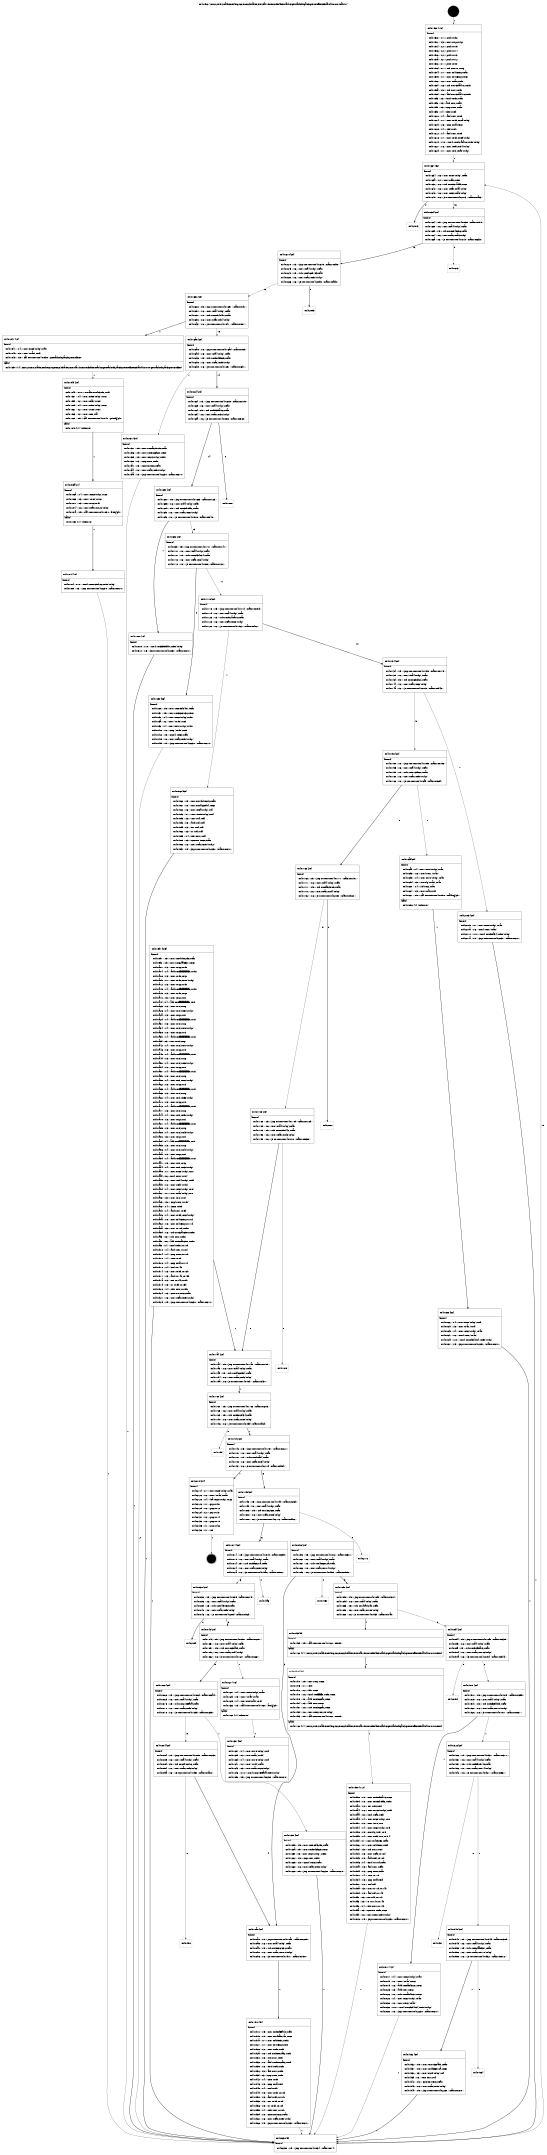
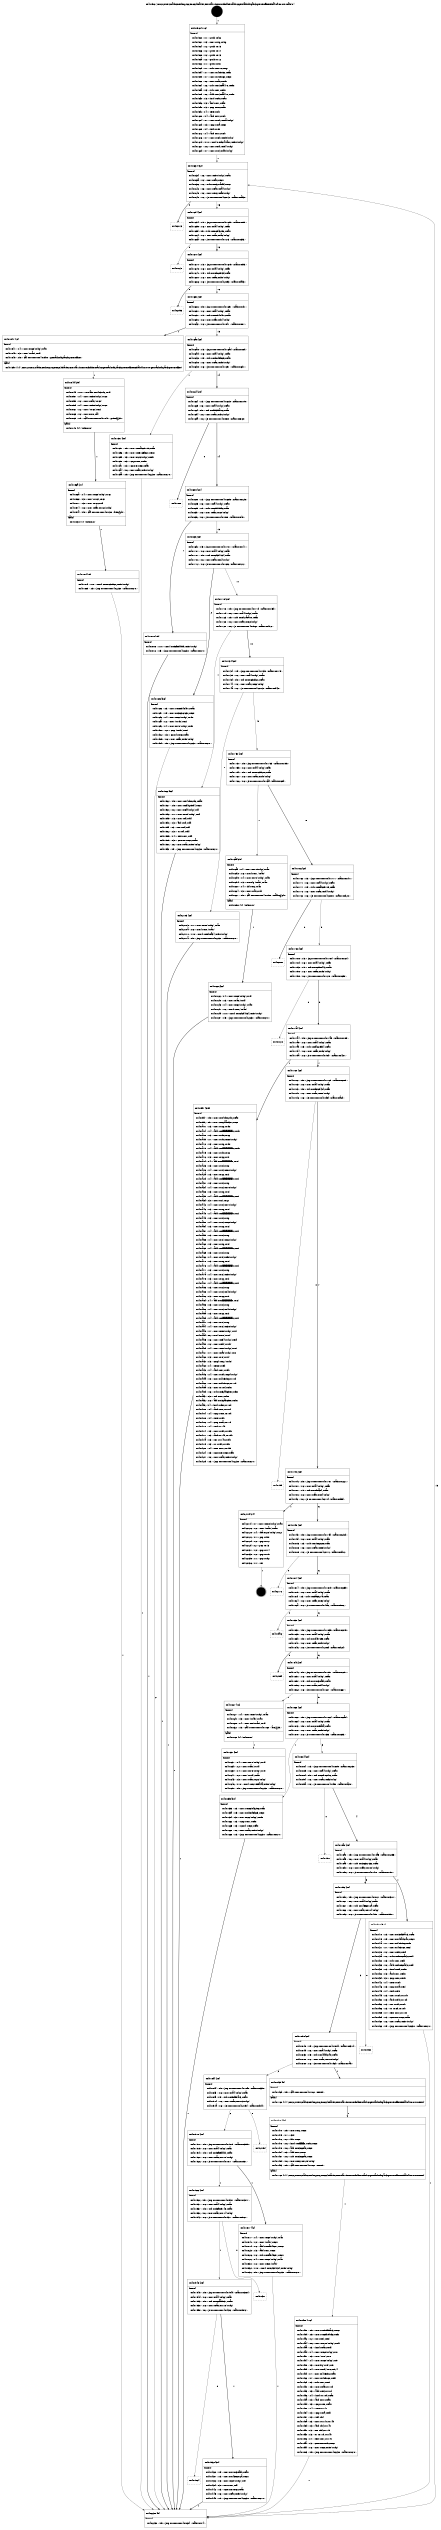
edge "0x4019f7 [315]" -> "0x4017a4 [28]": reversed
edge "0x4018bc [28]" -> "0x4018a0 [28]": reversed
